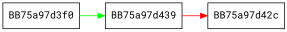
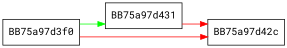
node "BB75a97d439": label "BB75a97d439" -> "BB75a97d431"
edge "BB75a97d3f0" -> "BB75a97d42c": added
